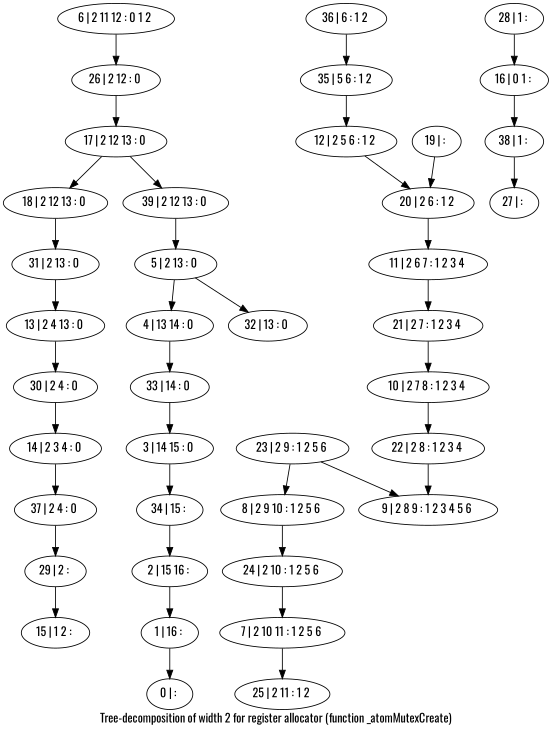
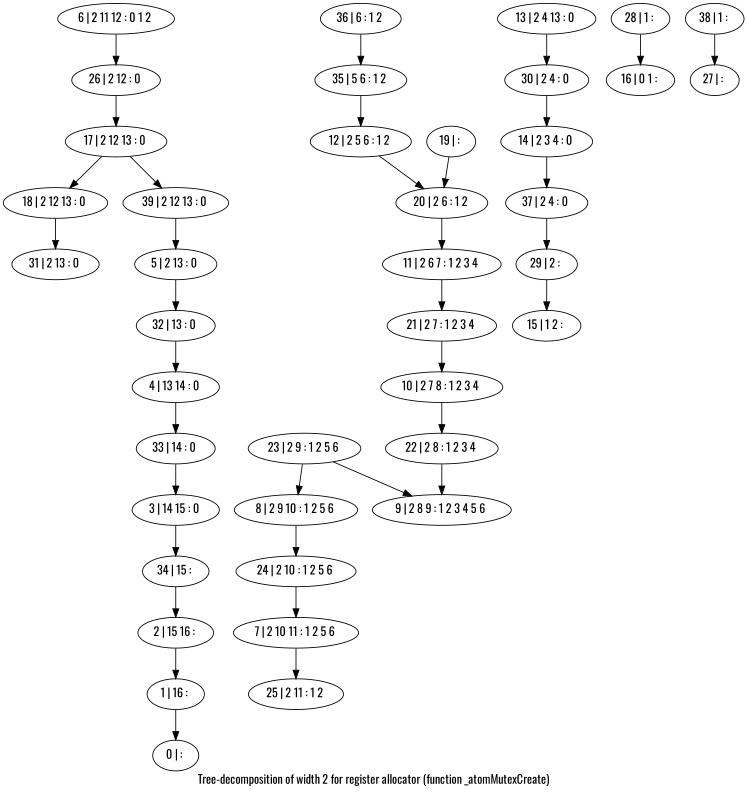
edge "16 | 0 1 :" -> "38 | 1 :": removed
edge "31 | 2 13 : 0" -> "13 | 2 4 13 : 0": removed
edge "5 | 2 13 : 0" -> "4 | 13 14 : 0": now "32 | 13 : 0" -> "4 | 13 14 : 0"
